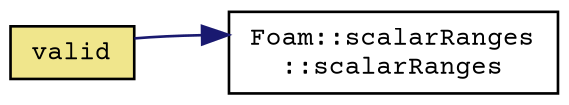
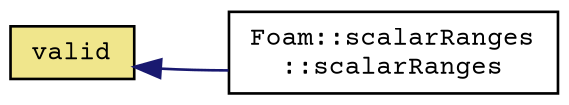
edge "valid" -> "Foam::scalarRanges ::scalarRanges": reversed
